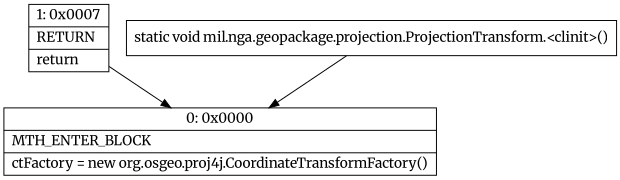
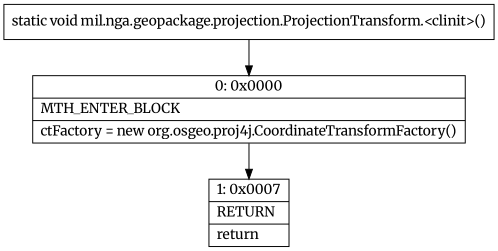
edge "1: 0x0007" -> "0: 0x0000": reversed
